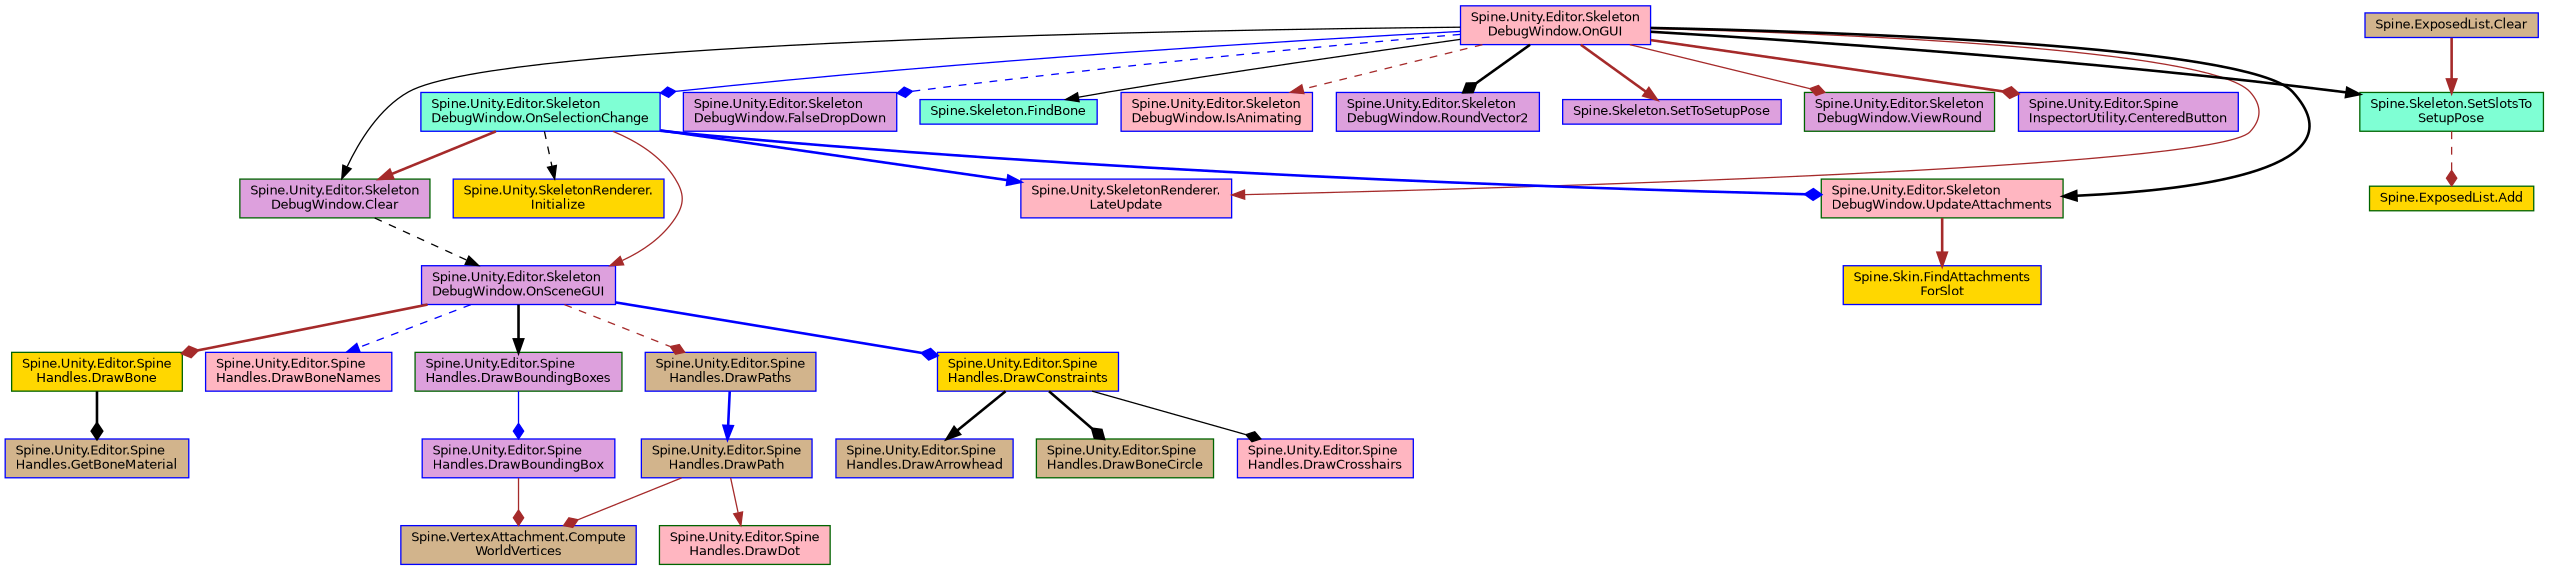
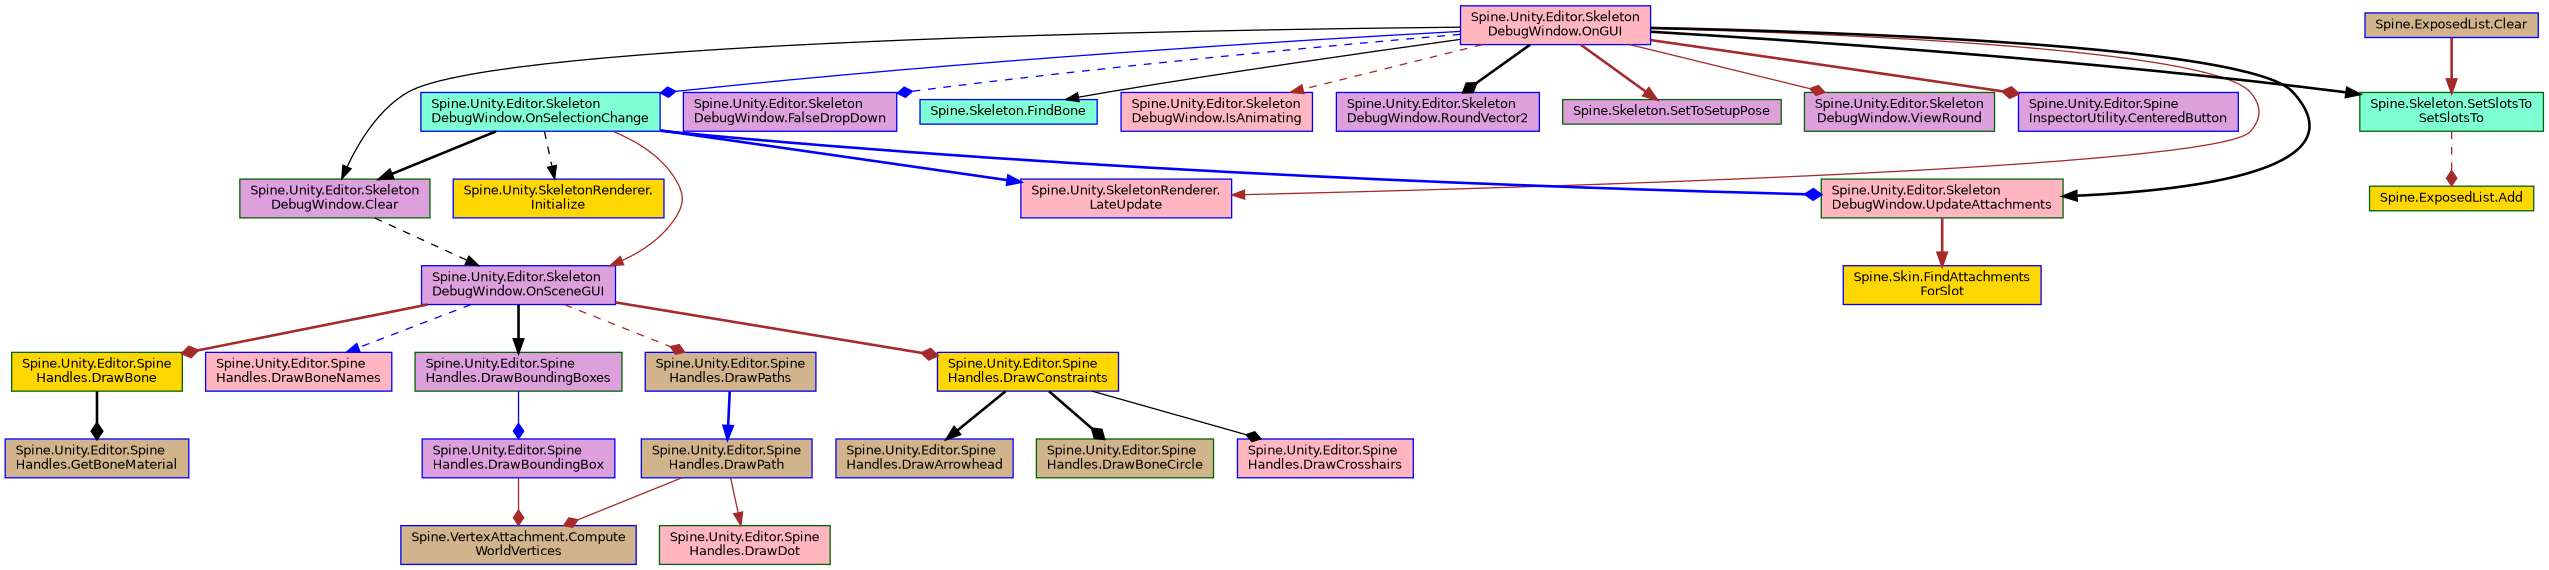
node "Spine.Skeleton.SetToSetupPose": color blue -> darkgreen
node "Spine.Skeleton.SetSlotsTo SetupPose": label "Spine.Skeleton.SetSlotsTo SetupPose" -> "Spine.Skeleton.SetSlotsTo SetSlotsTo"
edge "Spine.Unity.Editor.Skeleton DebugWindow.OnSelectionChange" -> "Spine.Unity.Editor.Skeleton DebugWindow.Clear": color brown -> black
edge "Spine.Unity.Editor.Skeleton DebugWindow.OnSceneGUI" -> "Spine.Unity.Editor.Spine Handles.DrawConstraints": color blue -> brown
